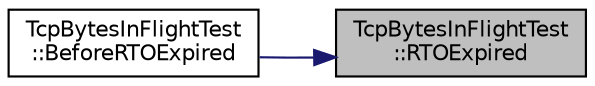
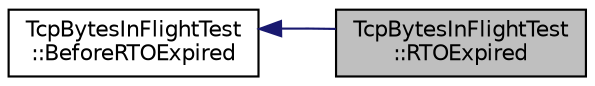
edge "TcpBytesInFlightTest ::BeforeRTOExpired" -> "TcpBytesInFlightTest ::RTOExpired": reversed
